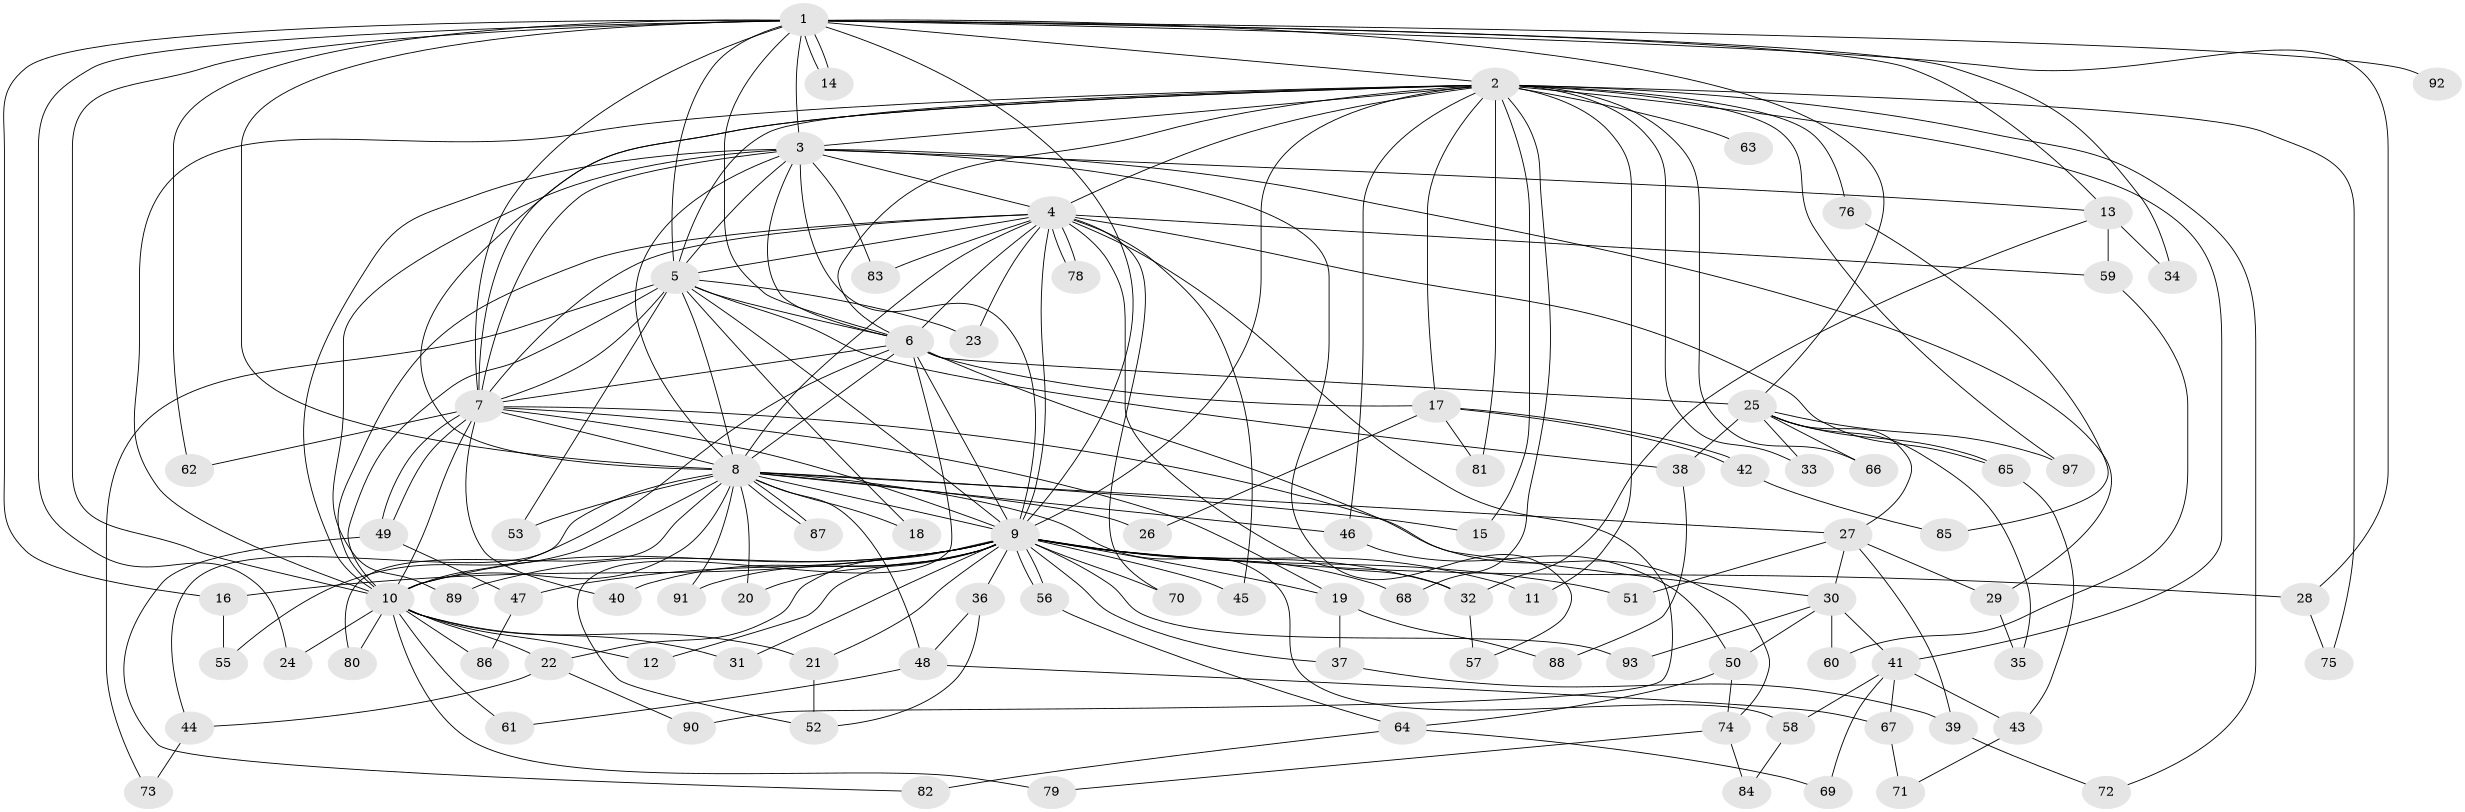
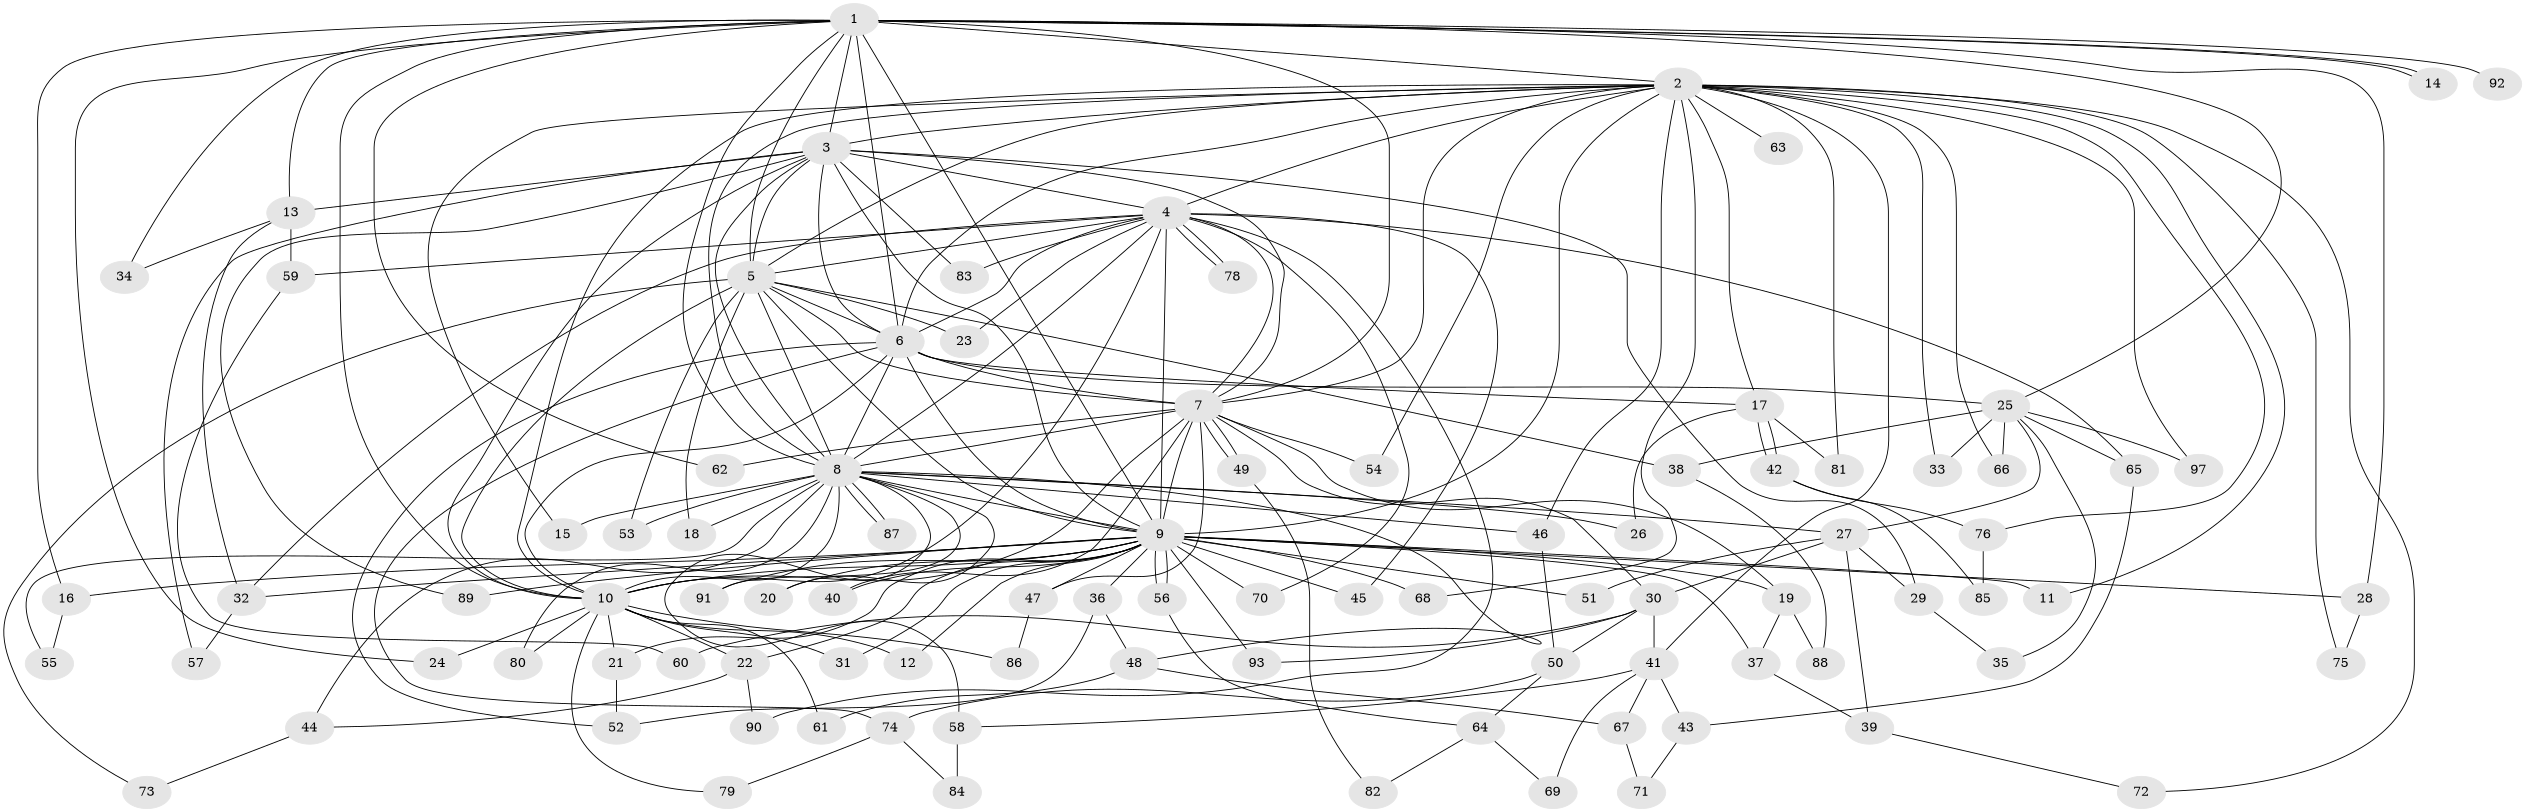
node "54": added
edge "42" -- "76": added
edge "49" -- "47": now "7" -- "47"
